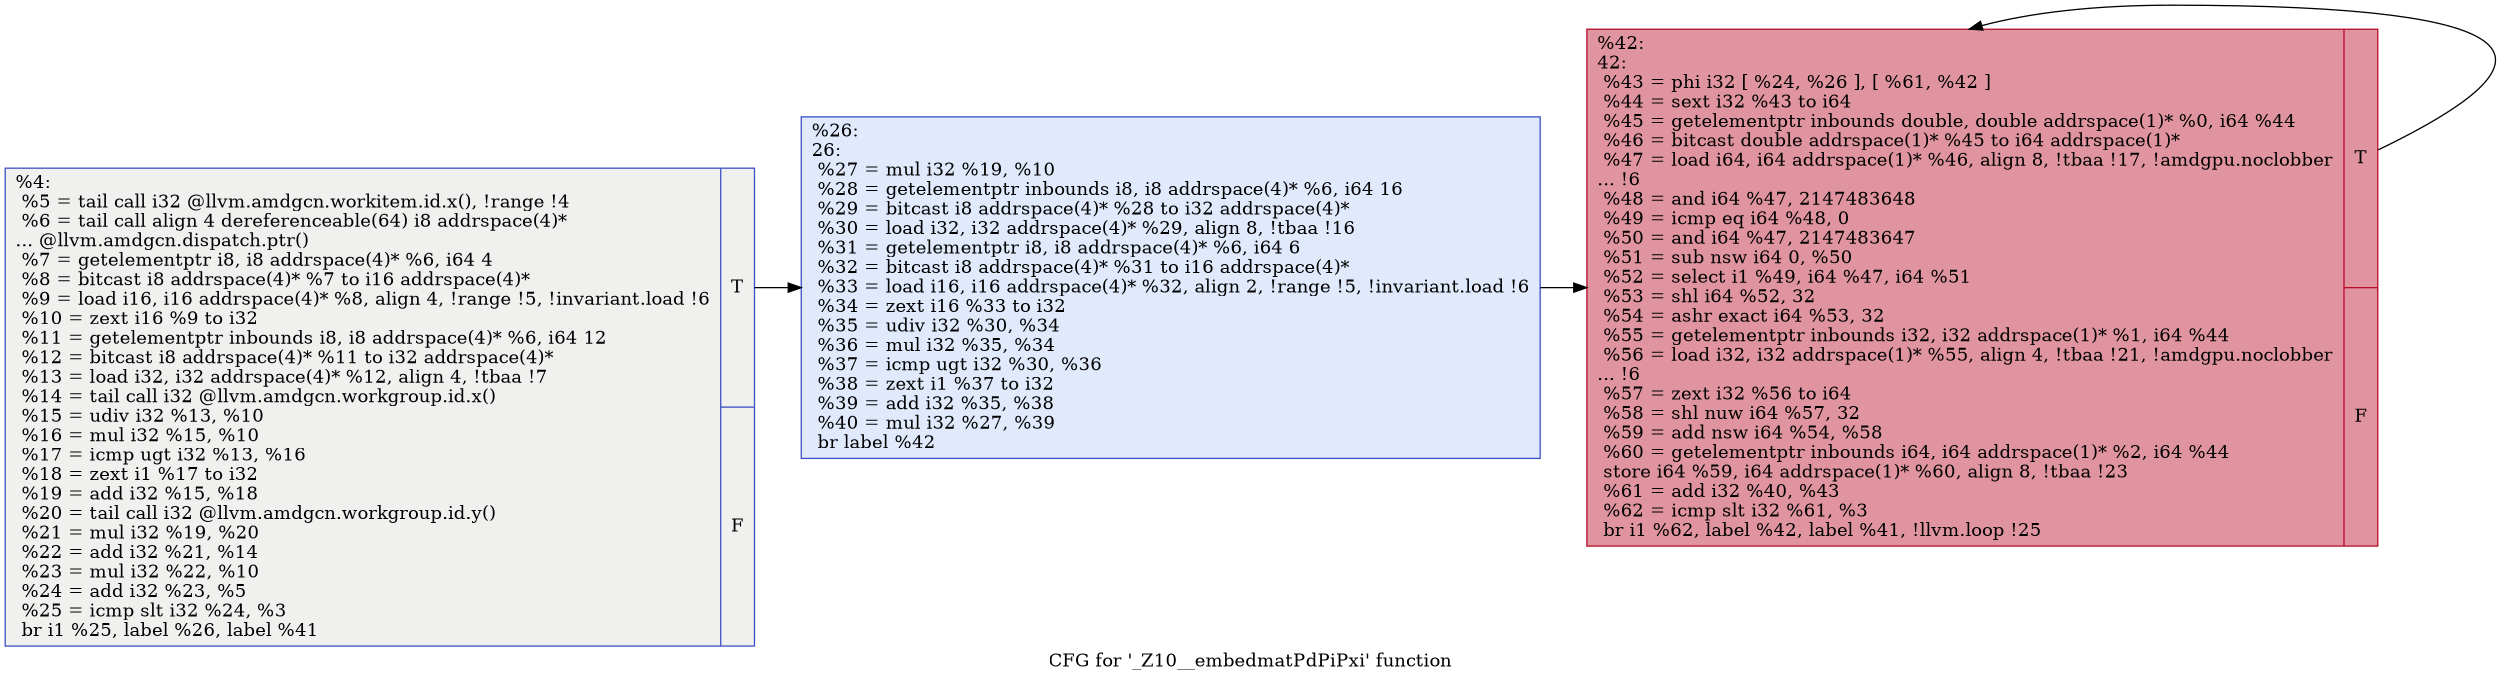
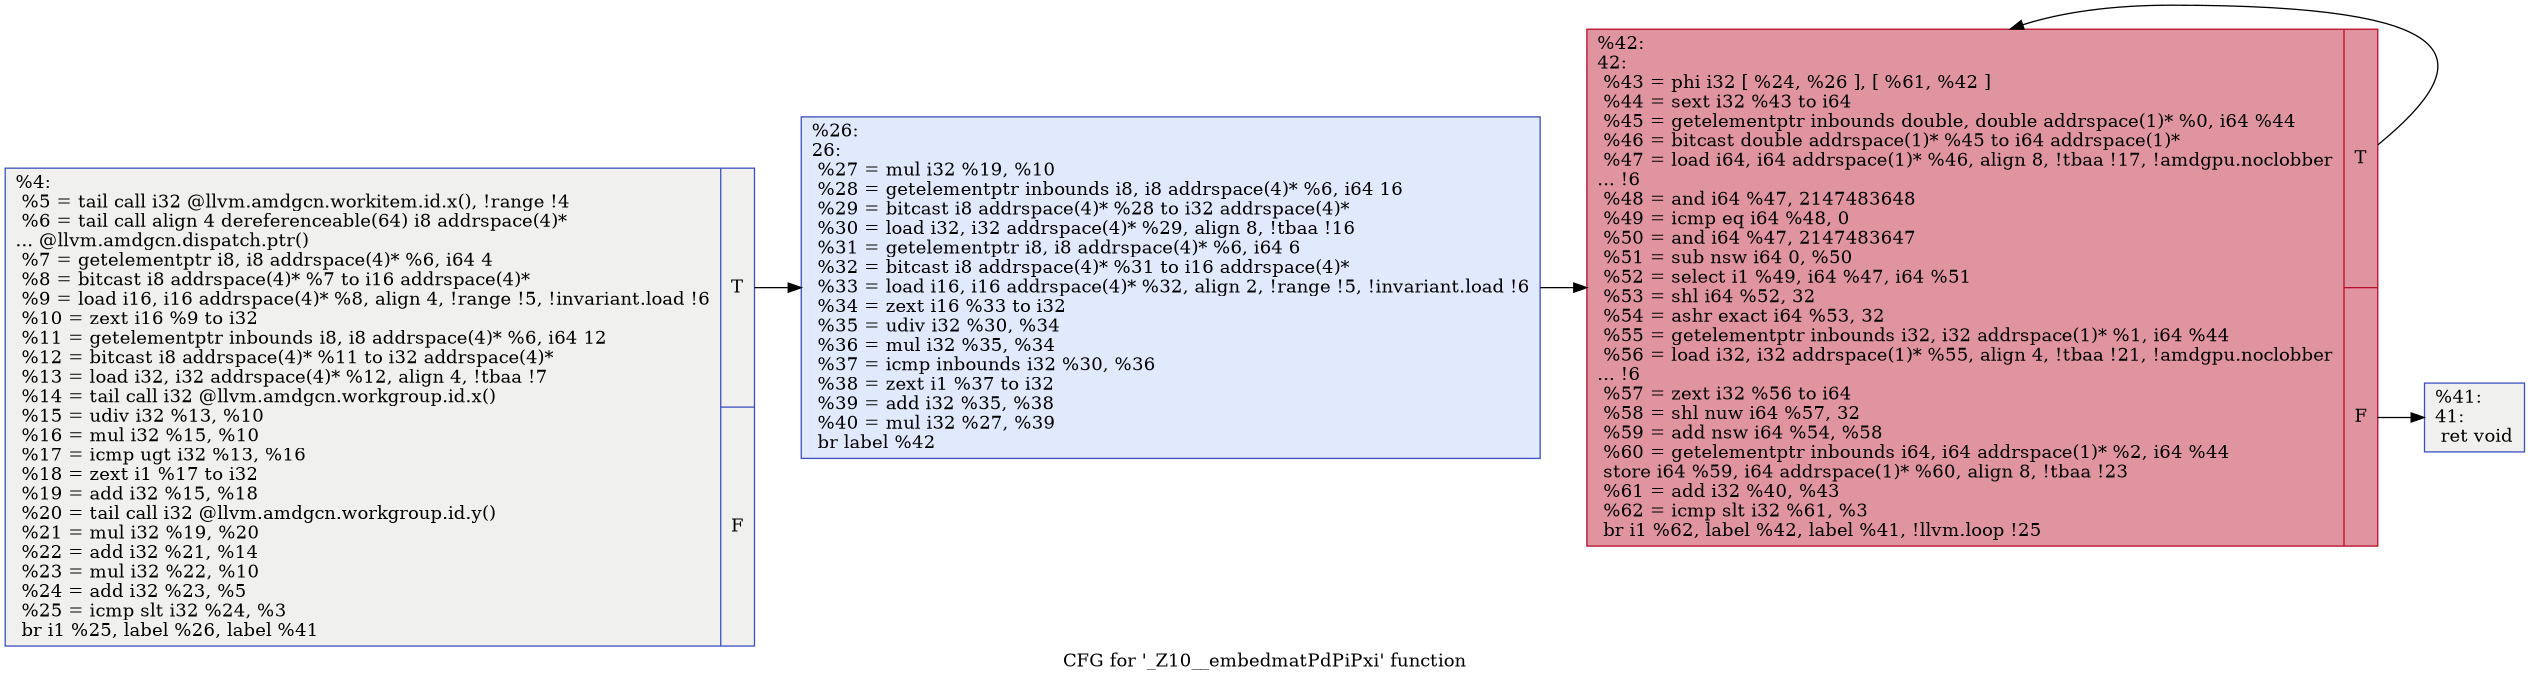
node "%26:": text "%37 = icmp ugt i32 %30, %36" -> "%37 = icmp inbounds i32 %30, %36"
node "%41:": added
